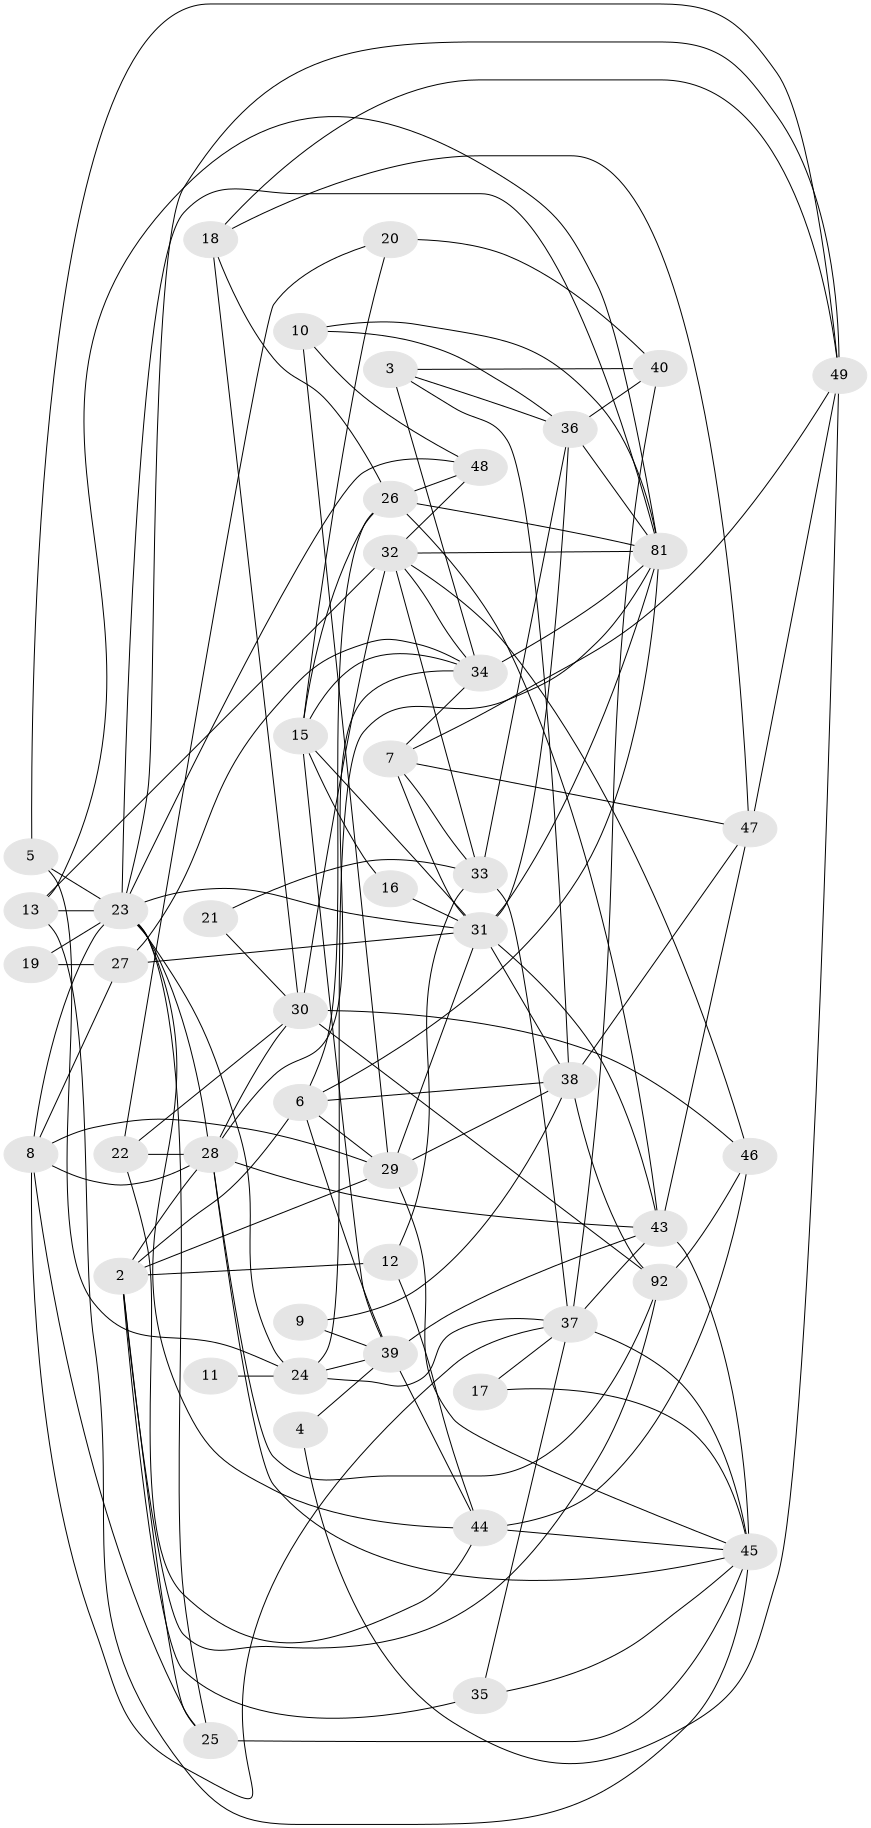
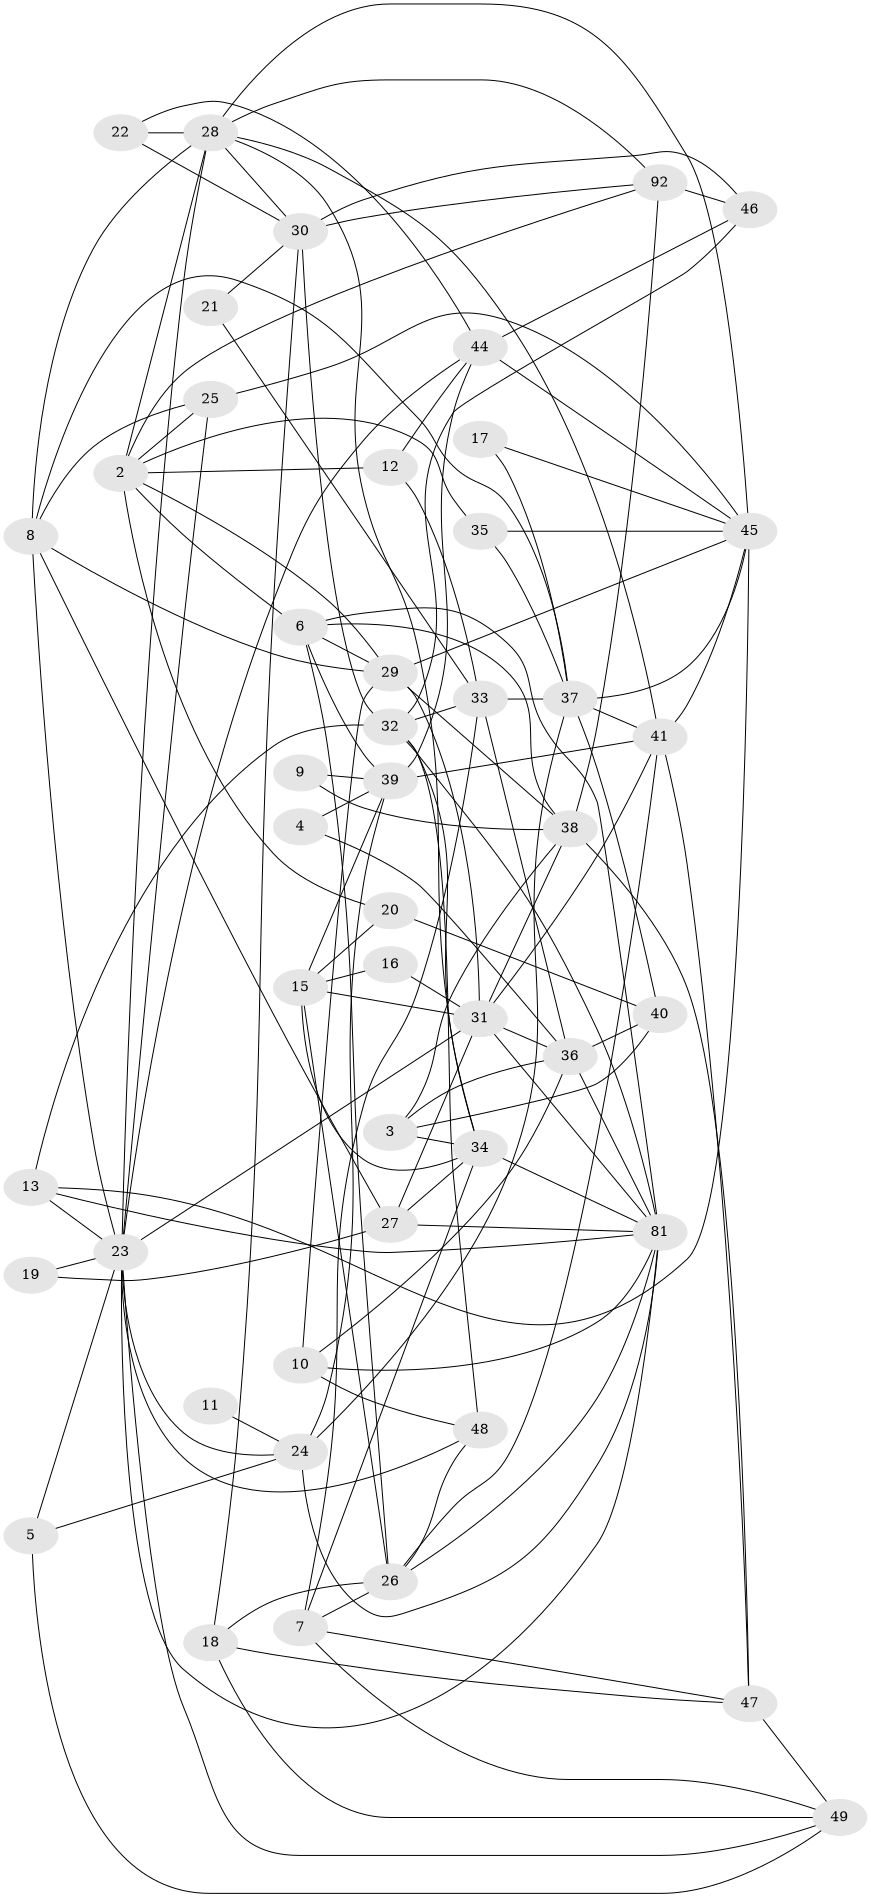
edge "20" -- "22": now "20" -- "2"
edge "7" -- "31": now "7" -- "26"
edge "27" -- "81": added
node "43": label "43" -> "41"
edge "49" -- "4": now "36" -- "4"
